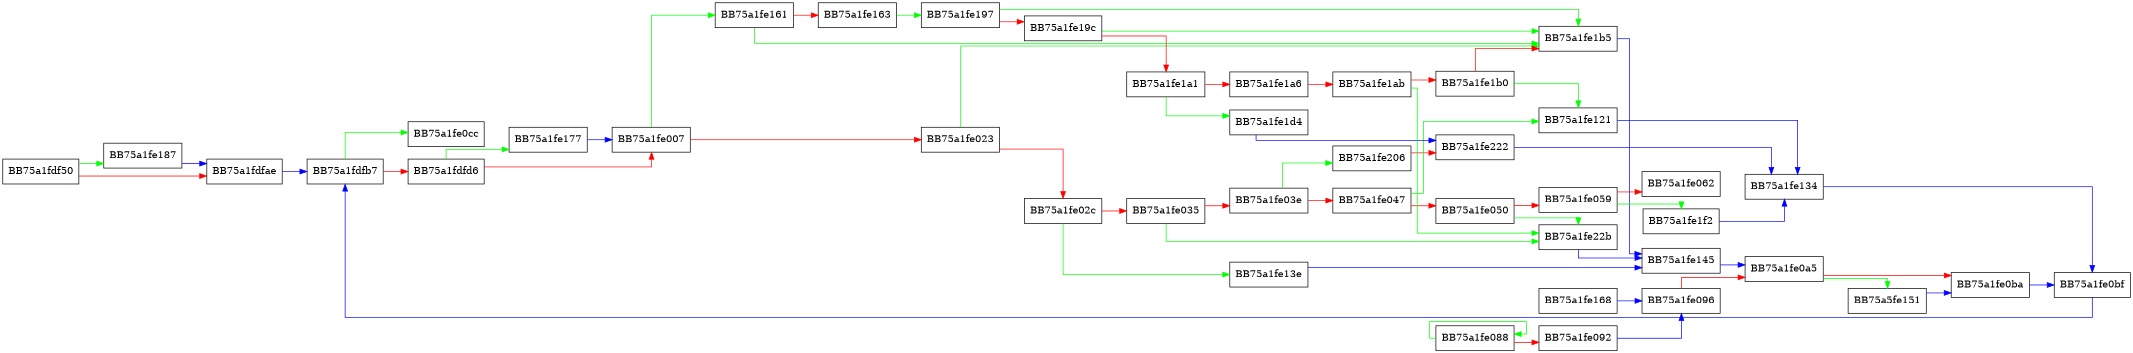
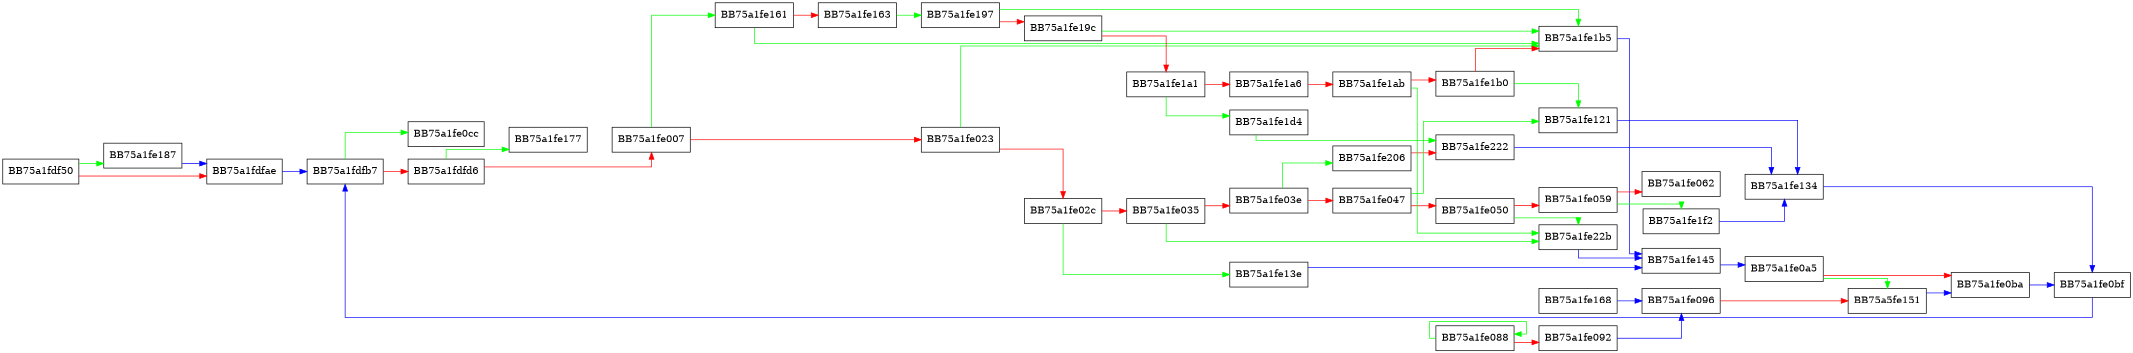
edge "BB75a1fe177" -> "BB75a1fe007": removed
edge "BB75a1fe1d4" -> "BB75a1fe222": color blue -> green
edge "BB75a1fe096" -> "BB75a1fe0a5": now "BB75a1fe096" -> "BB75a5fe151"
